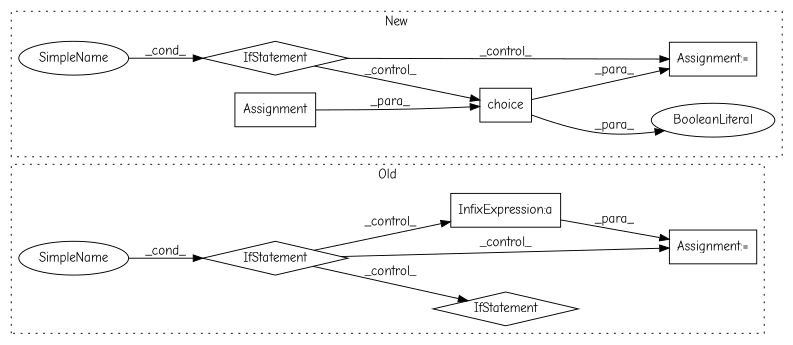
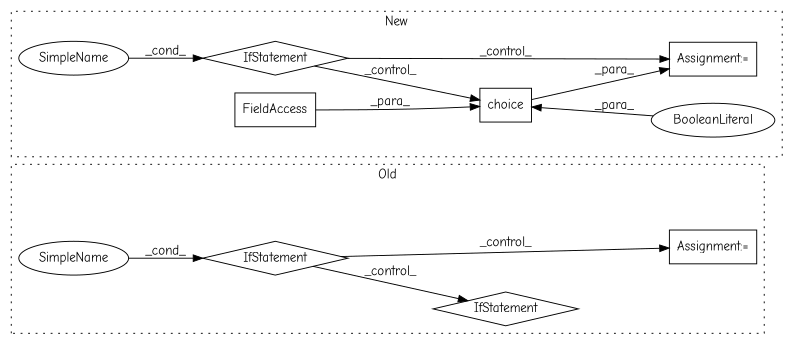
node "Assignment": label "Assignment" -> "FieldAccess"
edge "choice" -> "BooleanLiteral": reversed
node "InfixExpression:a": removed
